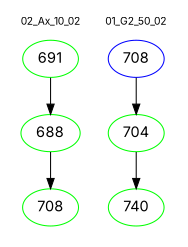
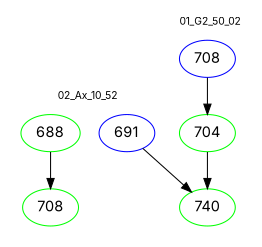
cluster "02_Ax_10_02": label "02_Ax_10_02" -> "02_Ax_10_52"
node "691": color green -> blue
edge "691" -> "688": now "691" -> "740"
